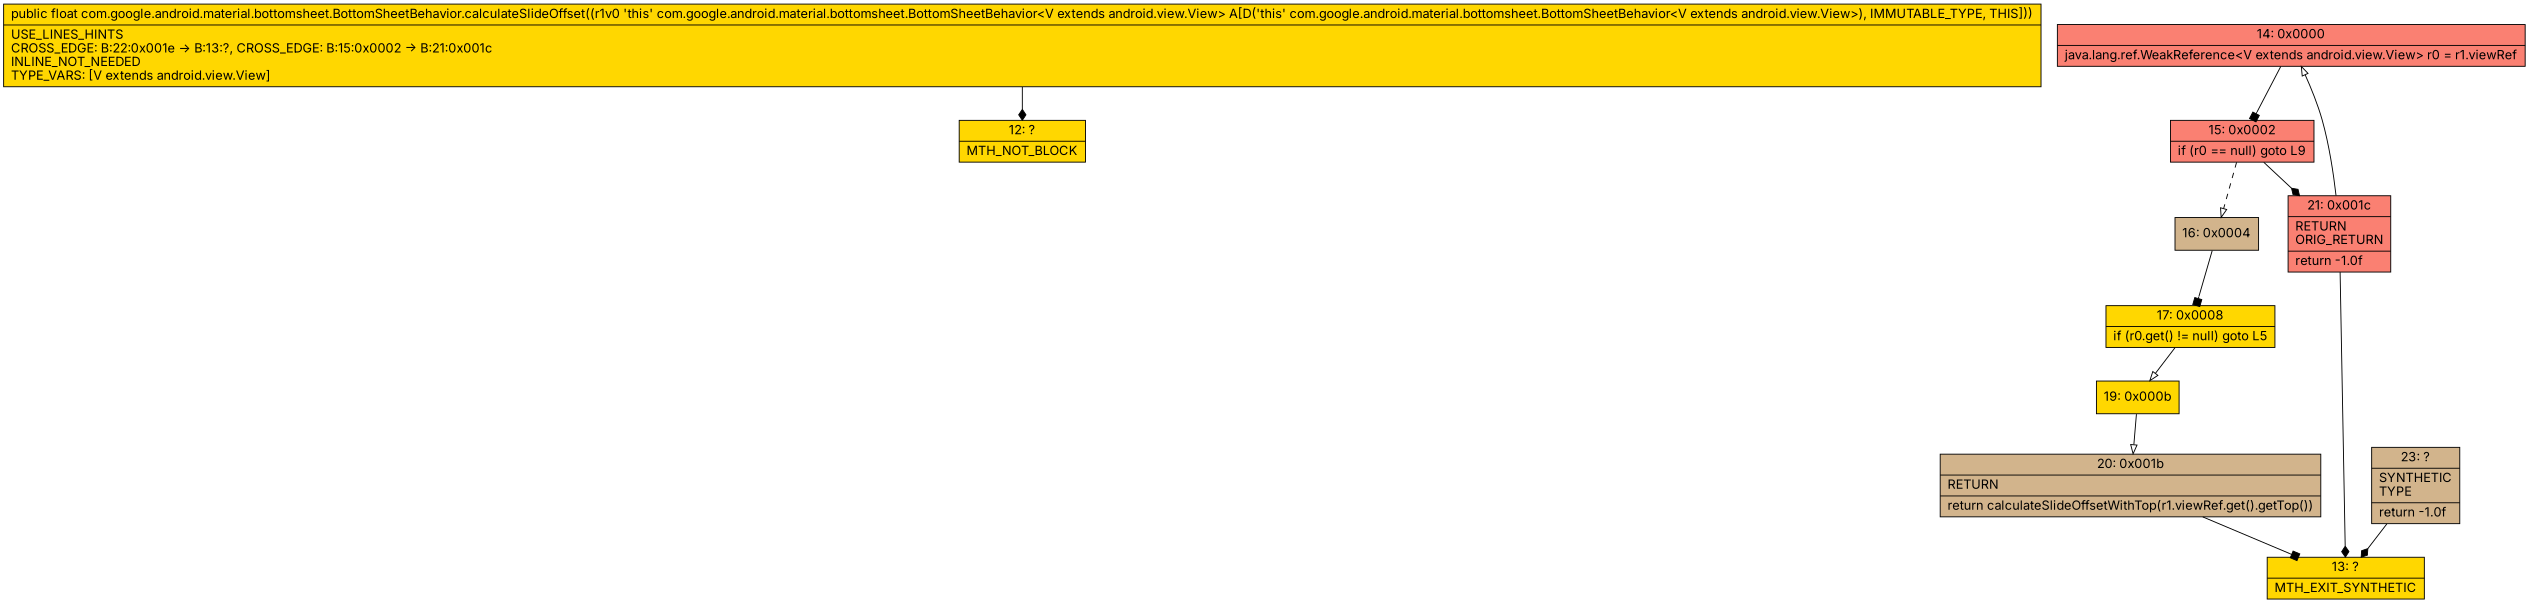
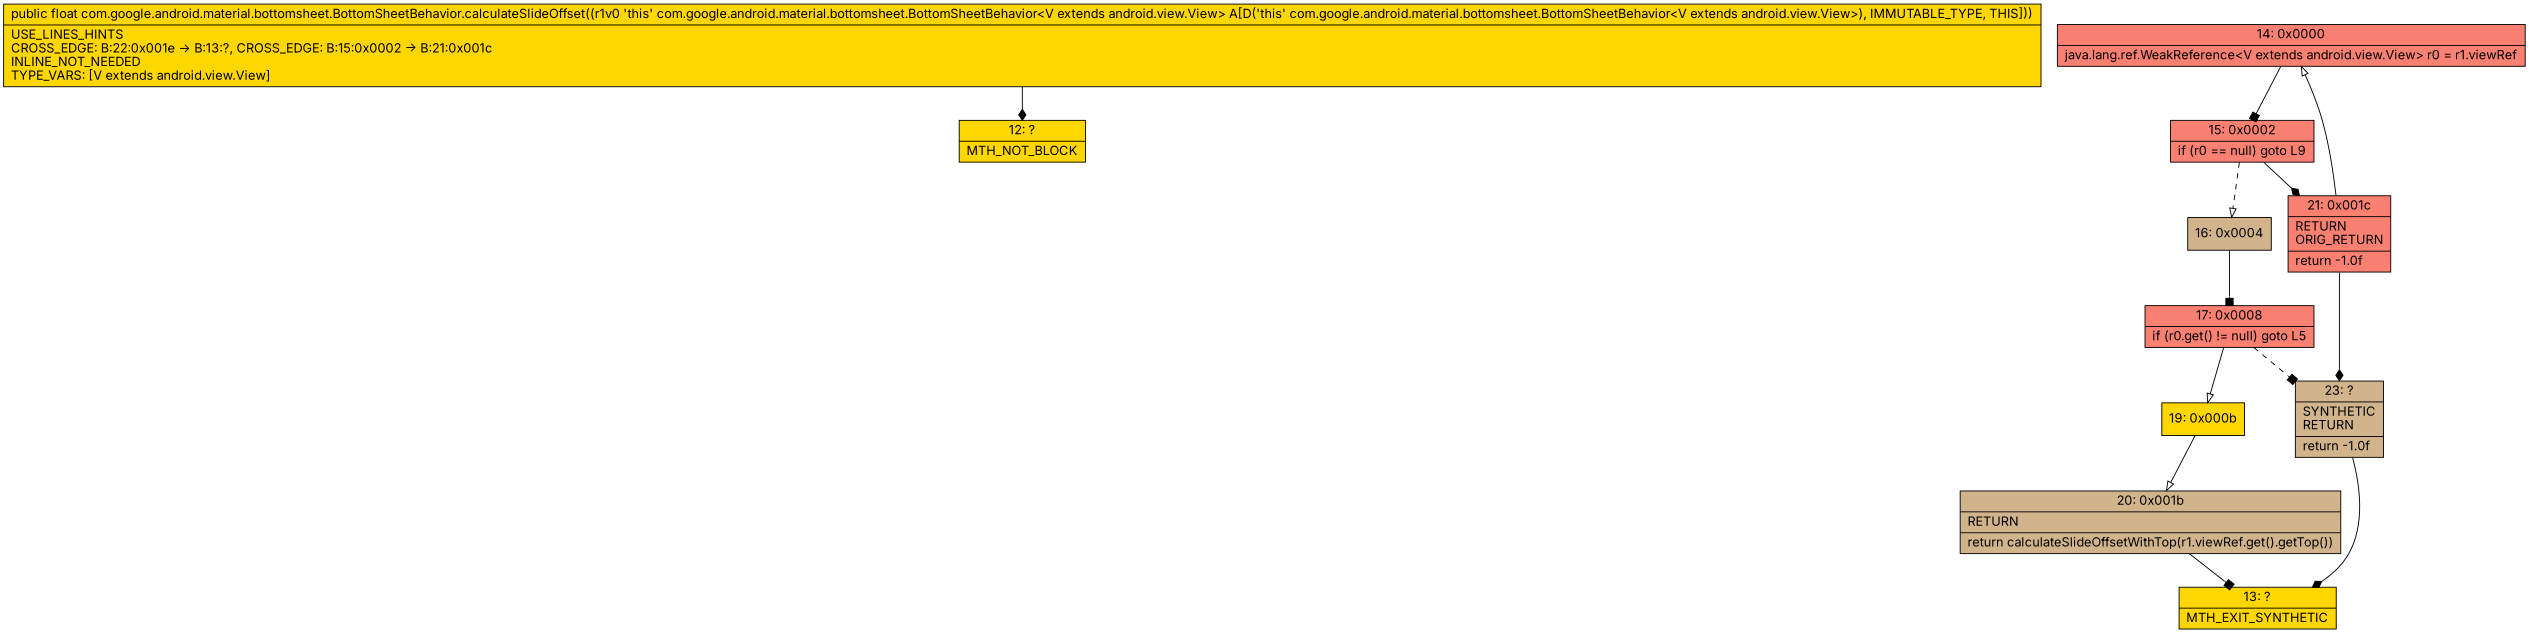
node "17: 0x0008": fillcolor gold -> salmon
edge "17: 0x0008" -> "23: ?": added
edge "21: 0x001c" -> "13: ?": now "21: 0x001c" -> "23: ?"
node "23: ?": text "TYPE" -> "RETURN"
